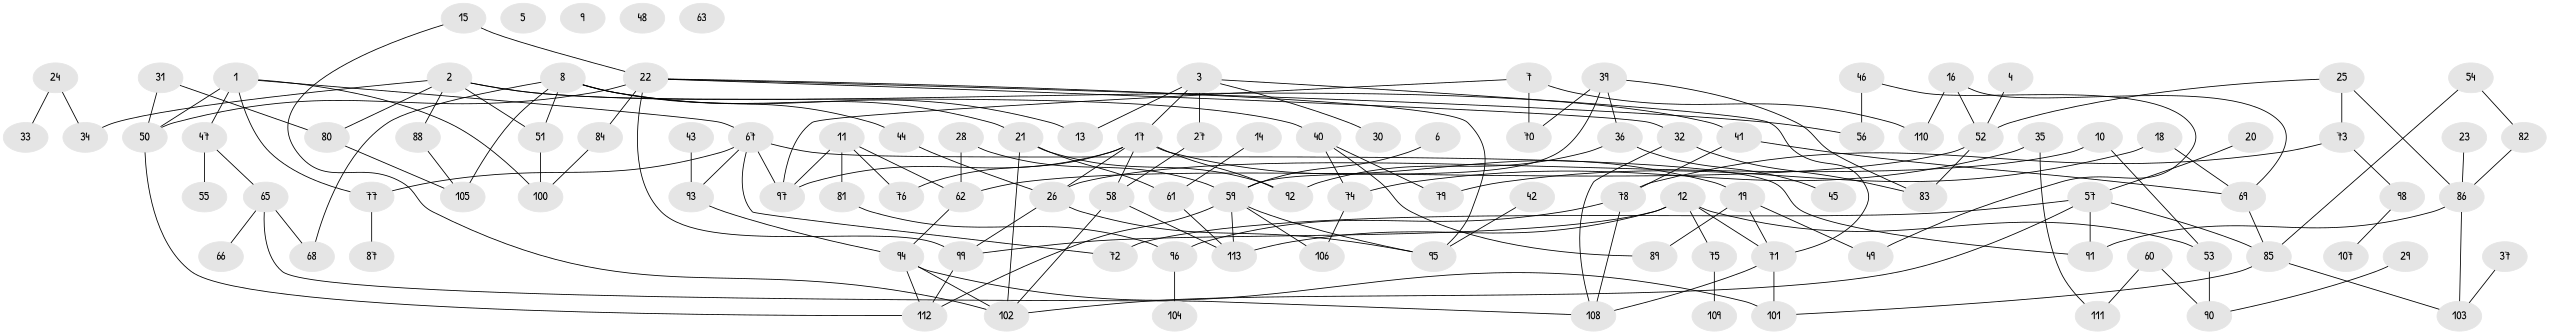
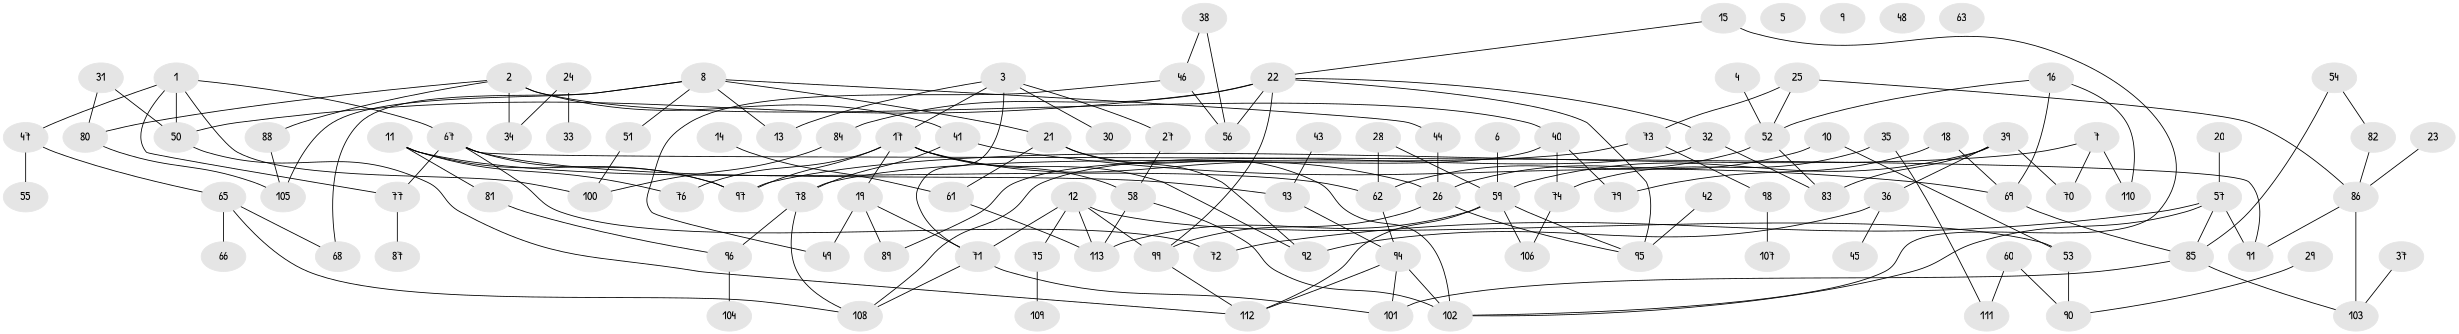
node "38": added
edge "2" -- "51": removed
